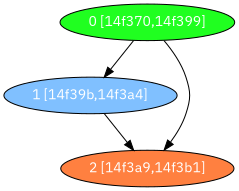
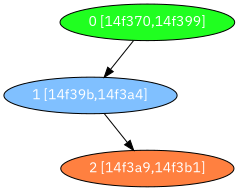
edge "0 [14f370,14f399]" -> "2 [14f3a9,14f3b1]": removed
